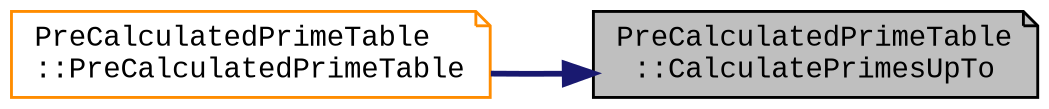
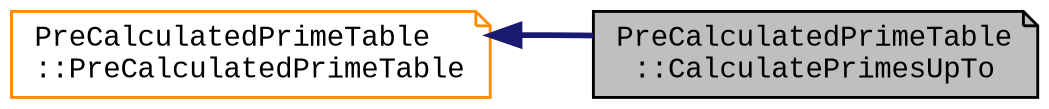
edge "PreCalculatedPrimeTable ::PreCalculatedPrimeTable" -> "PreCalculatedPrimeTable ::CalculatePrimesUpTo": reversed
